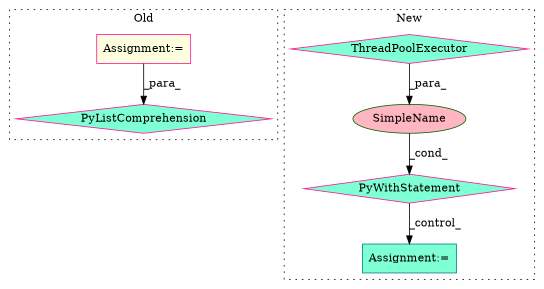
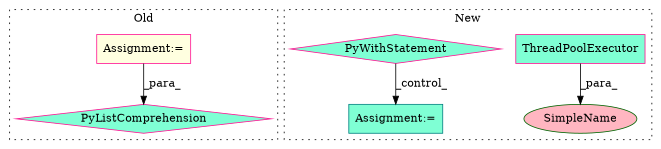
node "ThreadPoolExecutor": shape diamond -> box
edge "SimpleName" -> "PyWithStatement": removed, label "_cond_"
